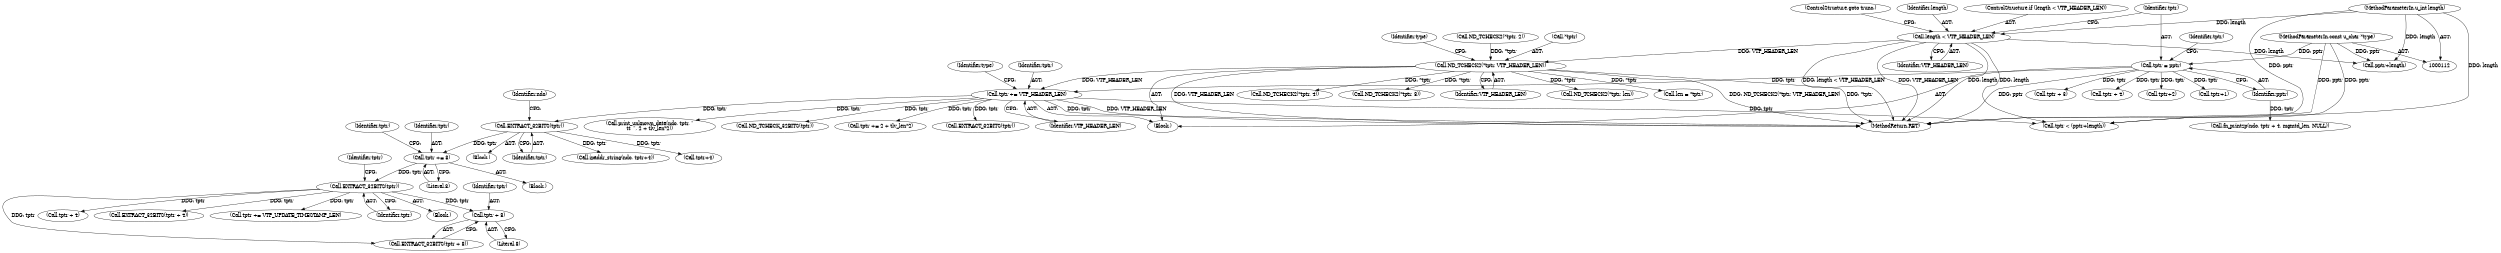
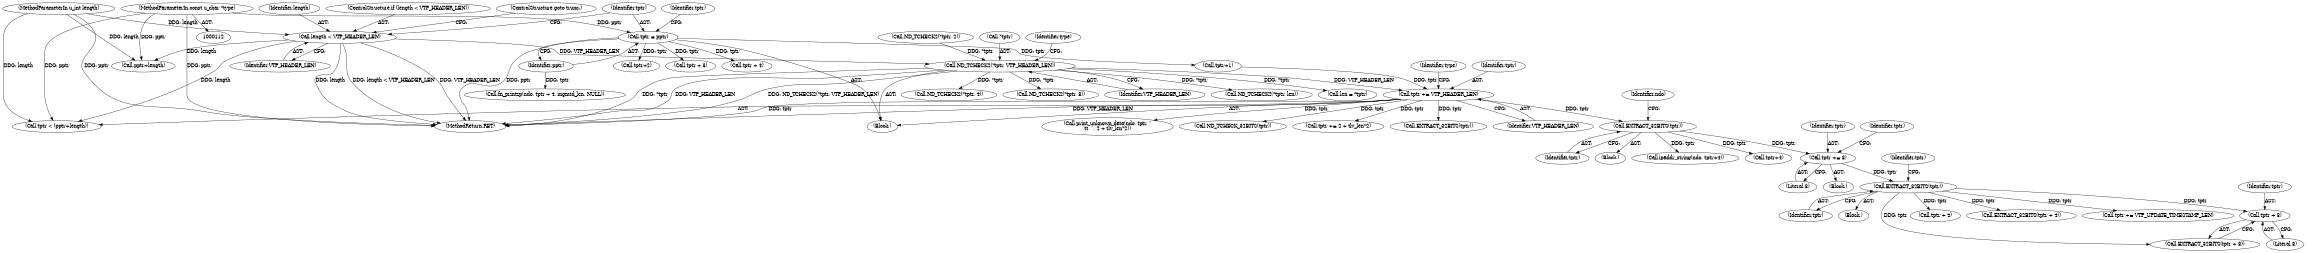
edge "(MethodParameterIn,u_int length)" -> "1000112": removed, label "AST:"
edge "(Call,tptr = pptr)" -> "(Call,tptr += VTP_HEADER_LEN)": now "(Call,tptr+1)" -> "(Call,tptr += VTP_HEADER_LEN)"
edge "(Call,tptr += VTP_HEADER_LEN)" -> "(Call,tptr < (pptr+length))": label "DDG: tptr" -> "AST: "
